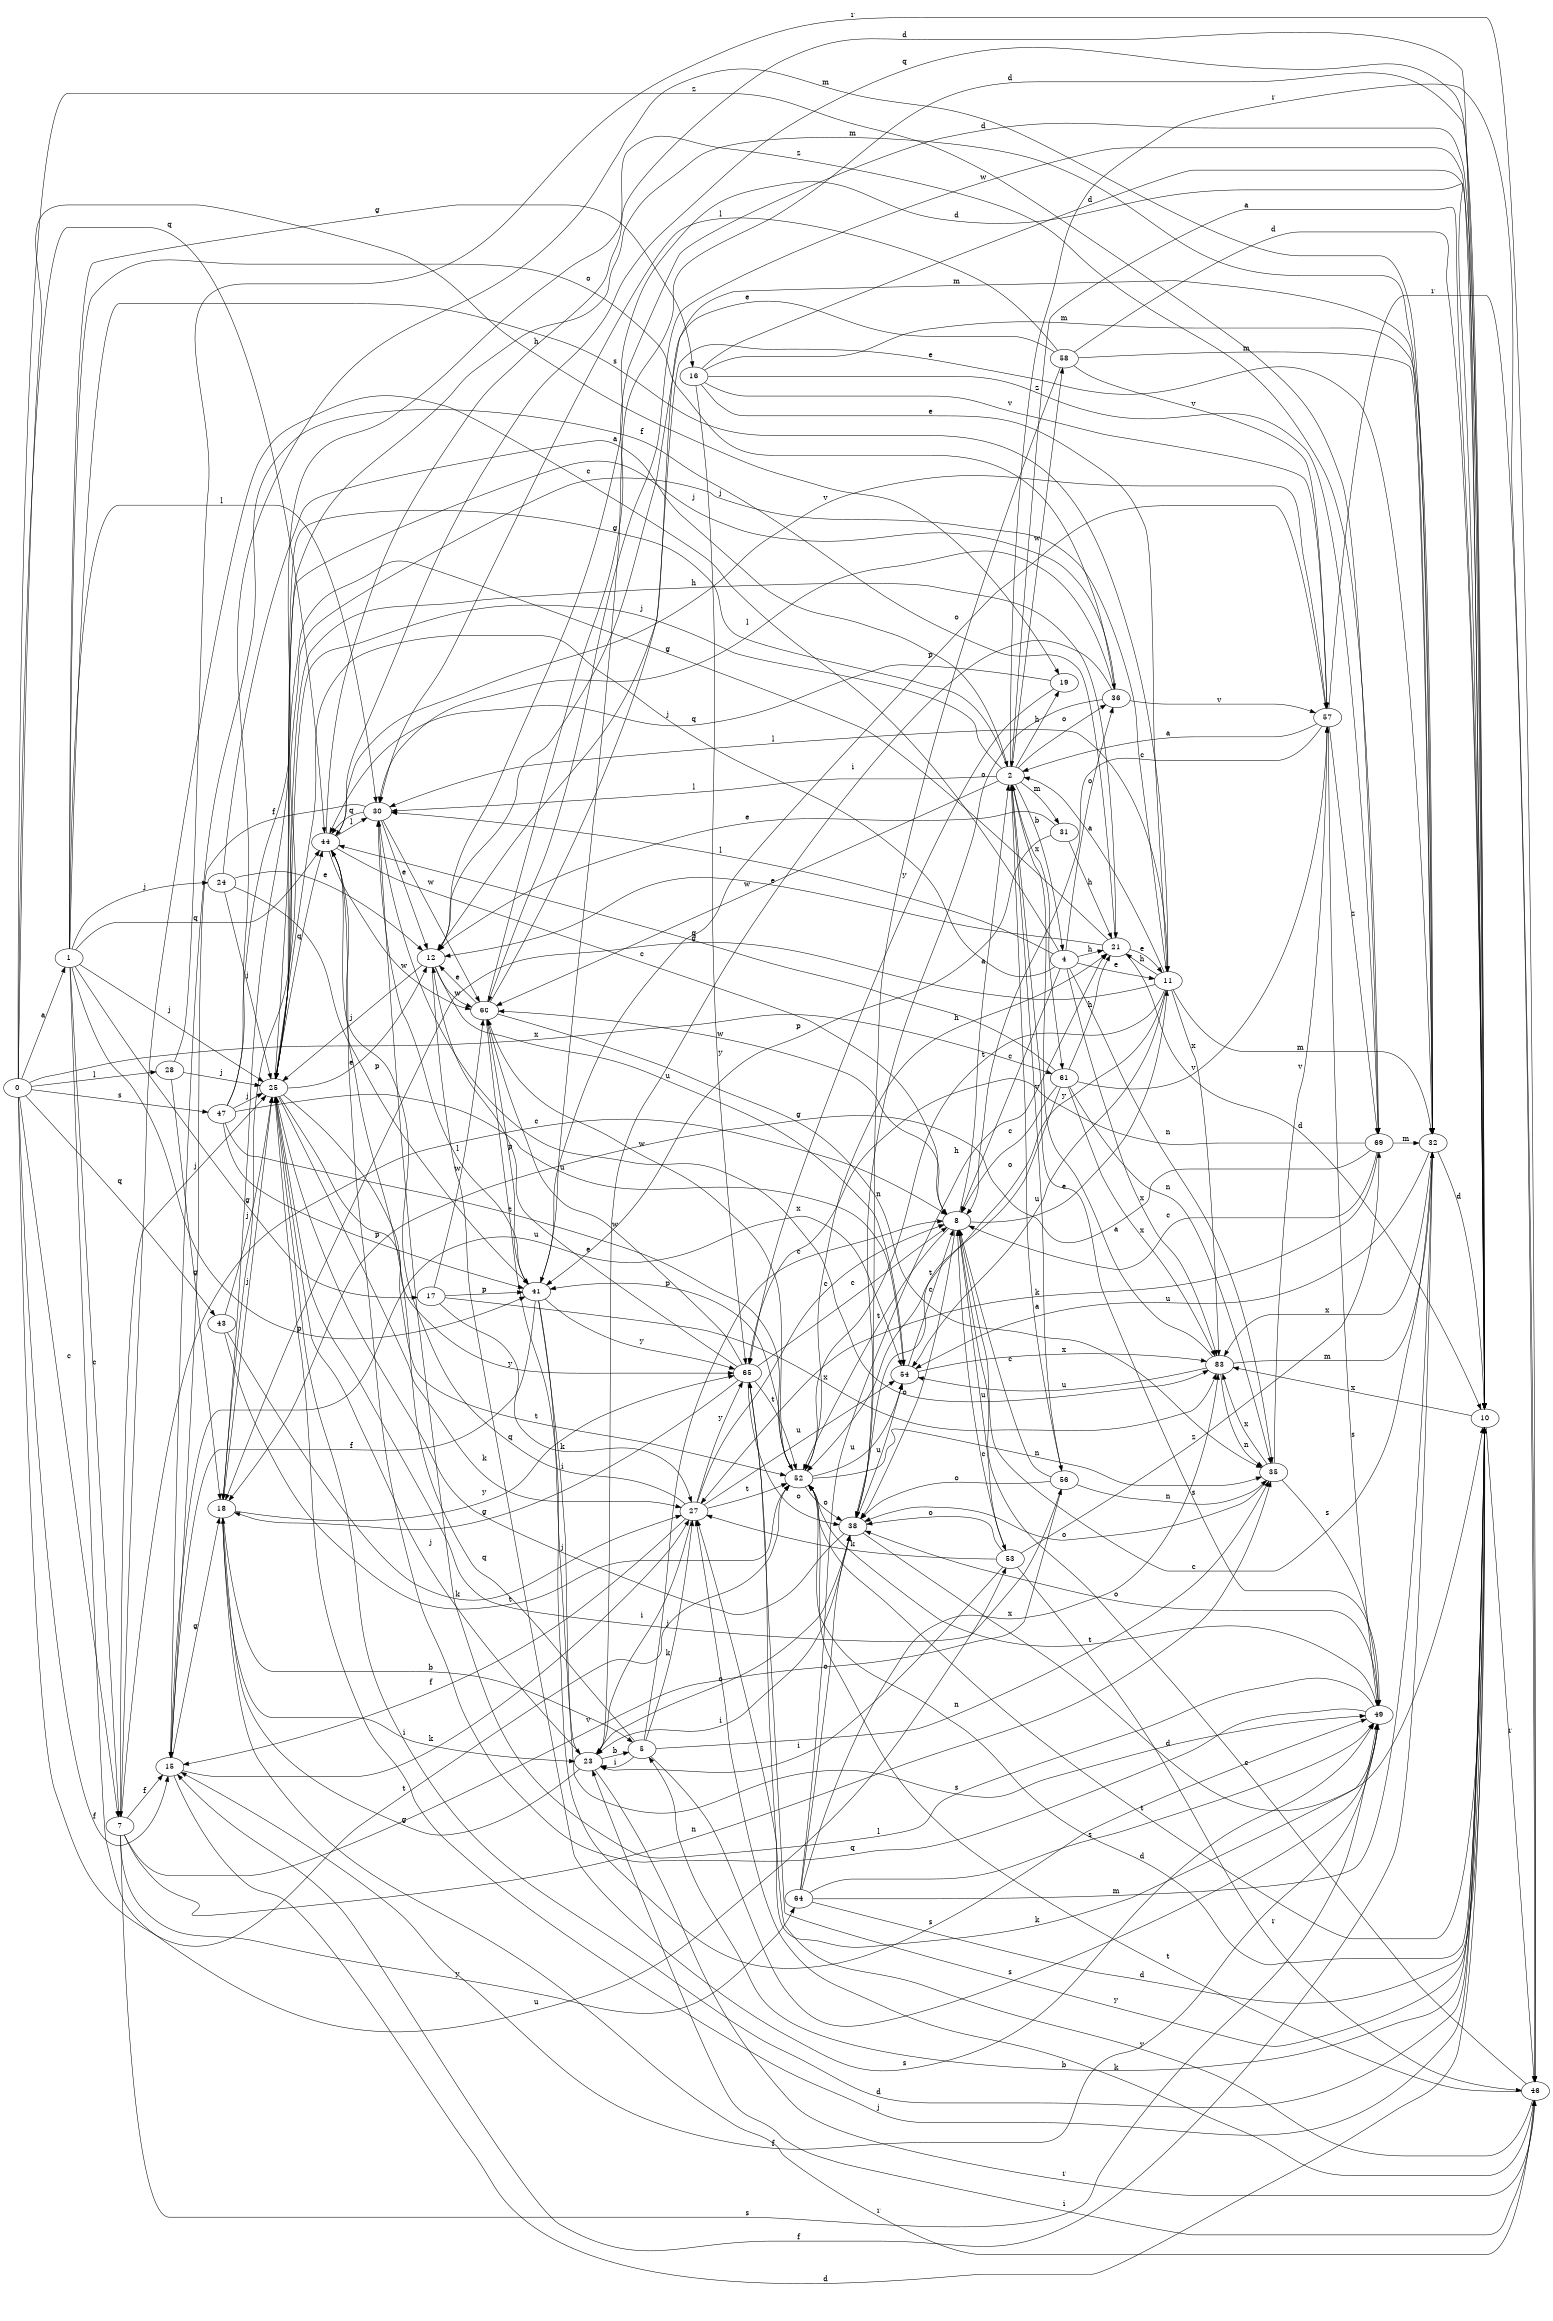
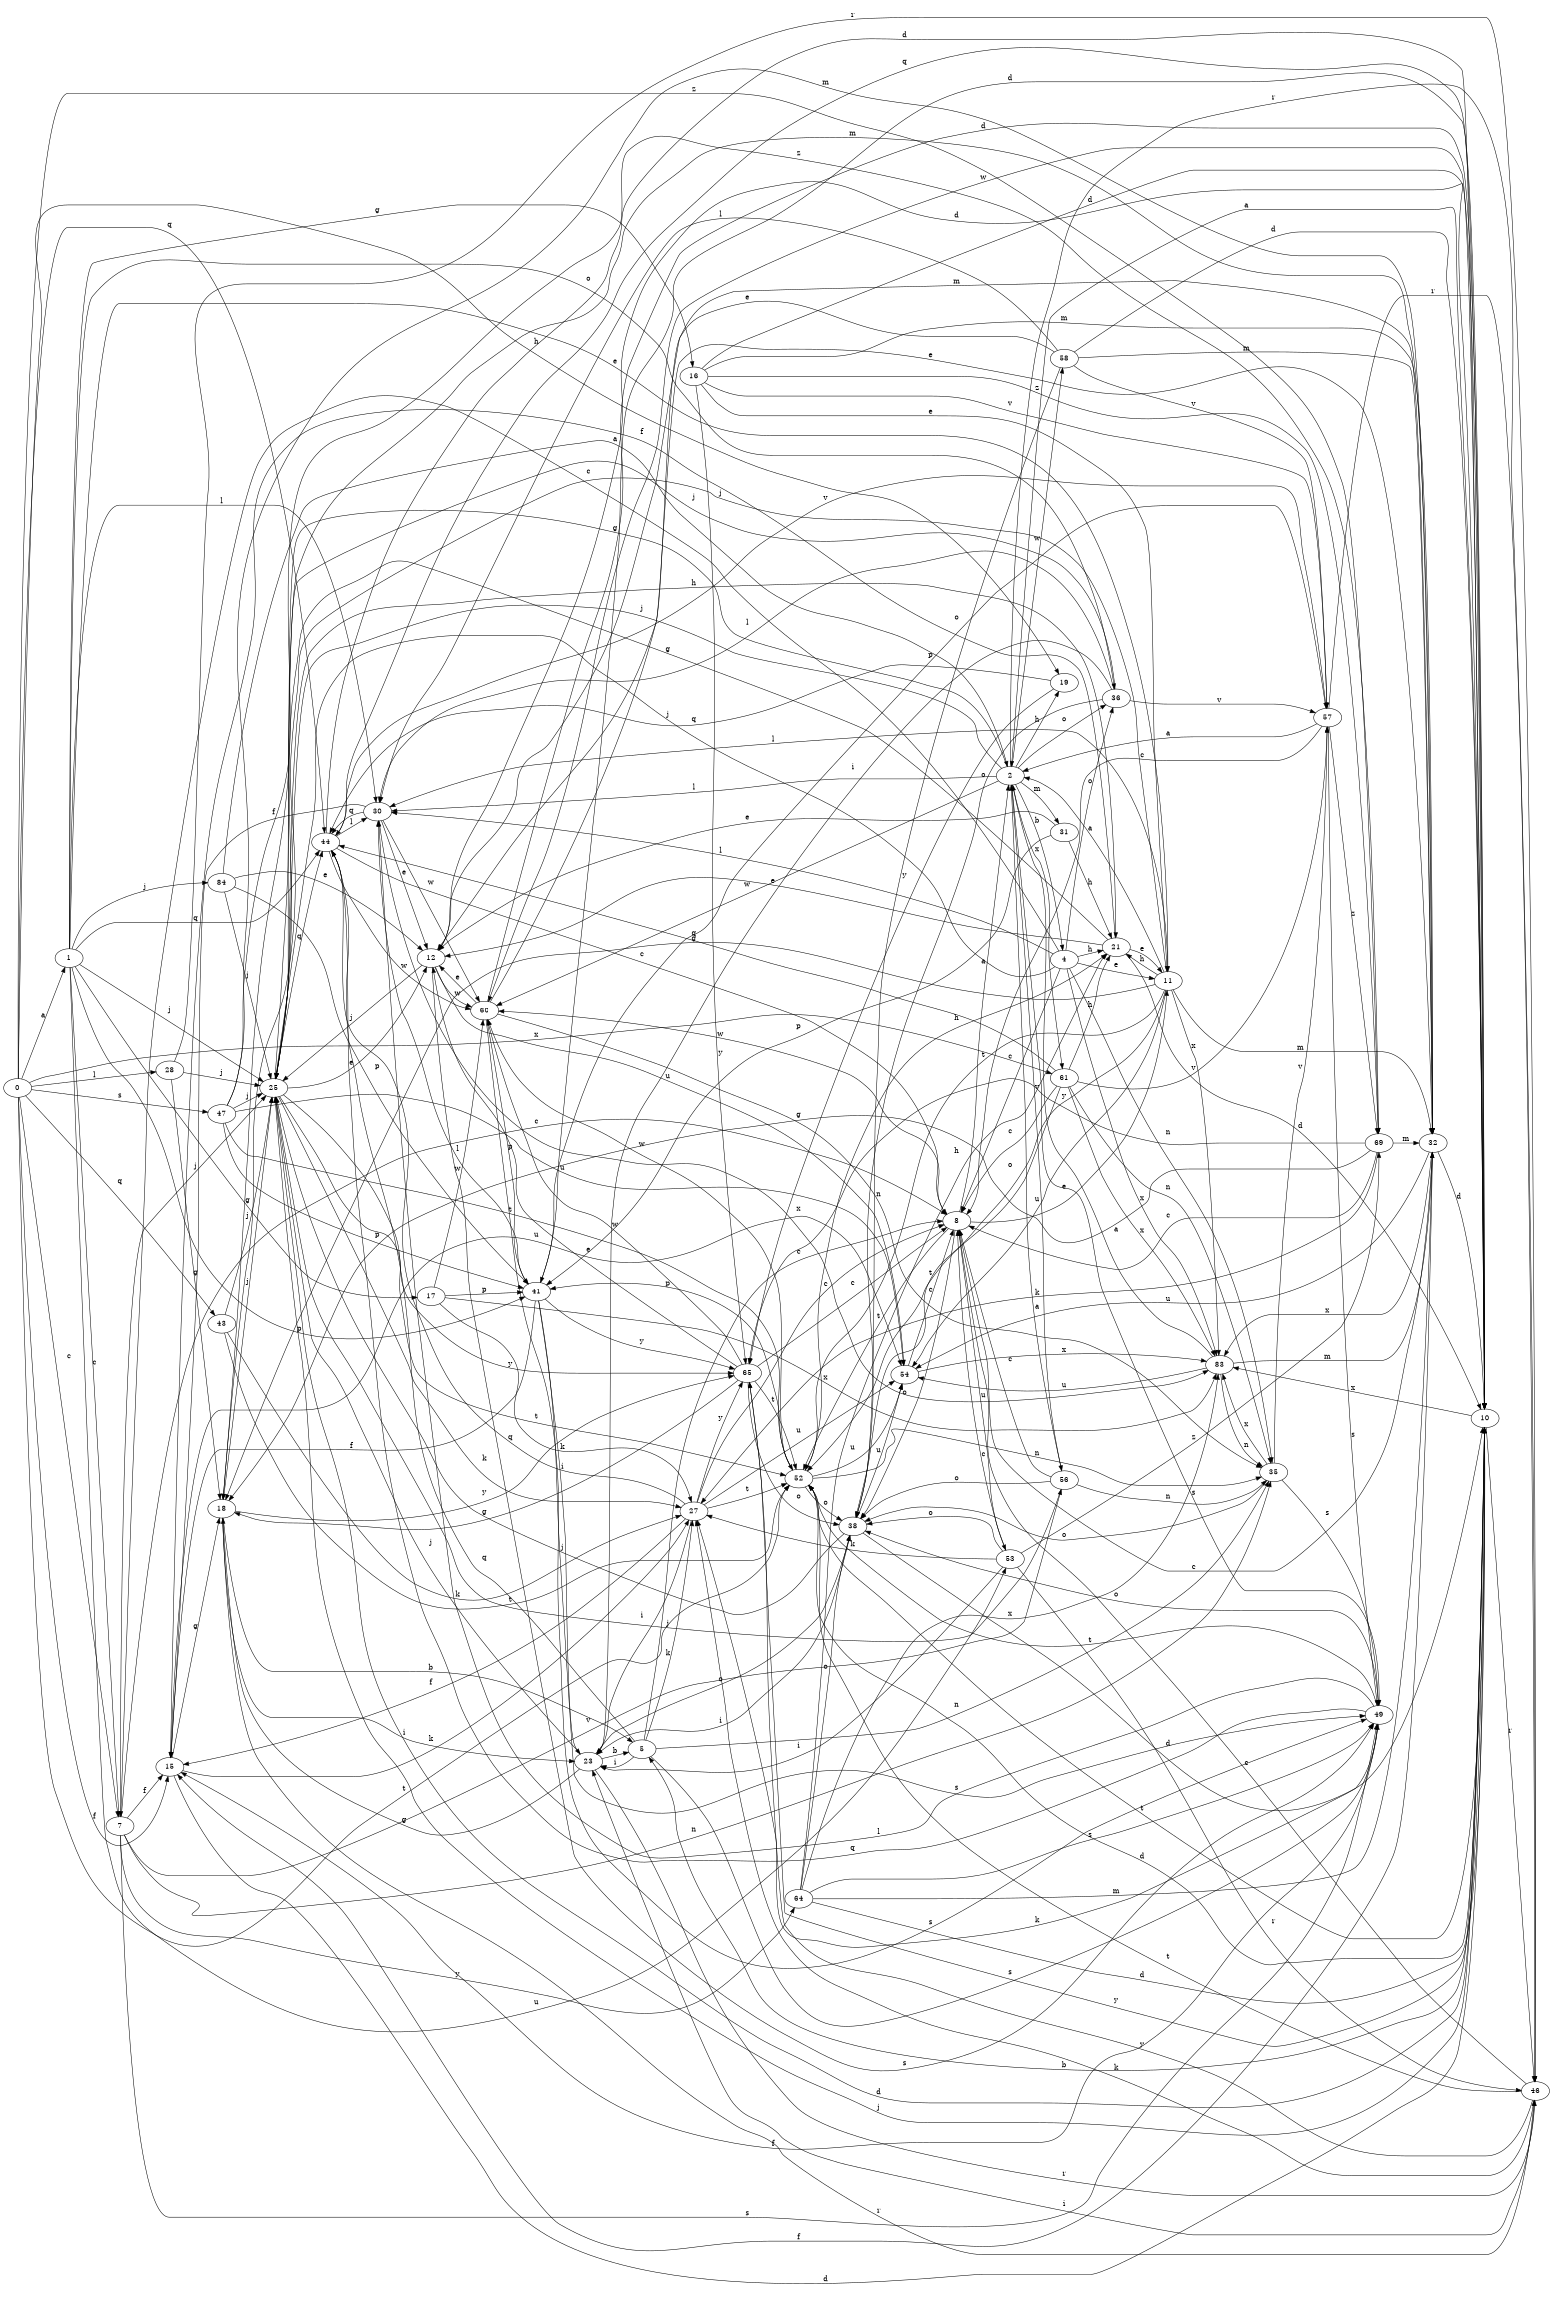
edge "1" -> "11": label "s" -> "e"
node "24": label "24" -> "84"
